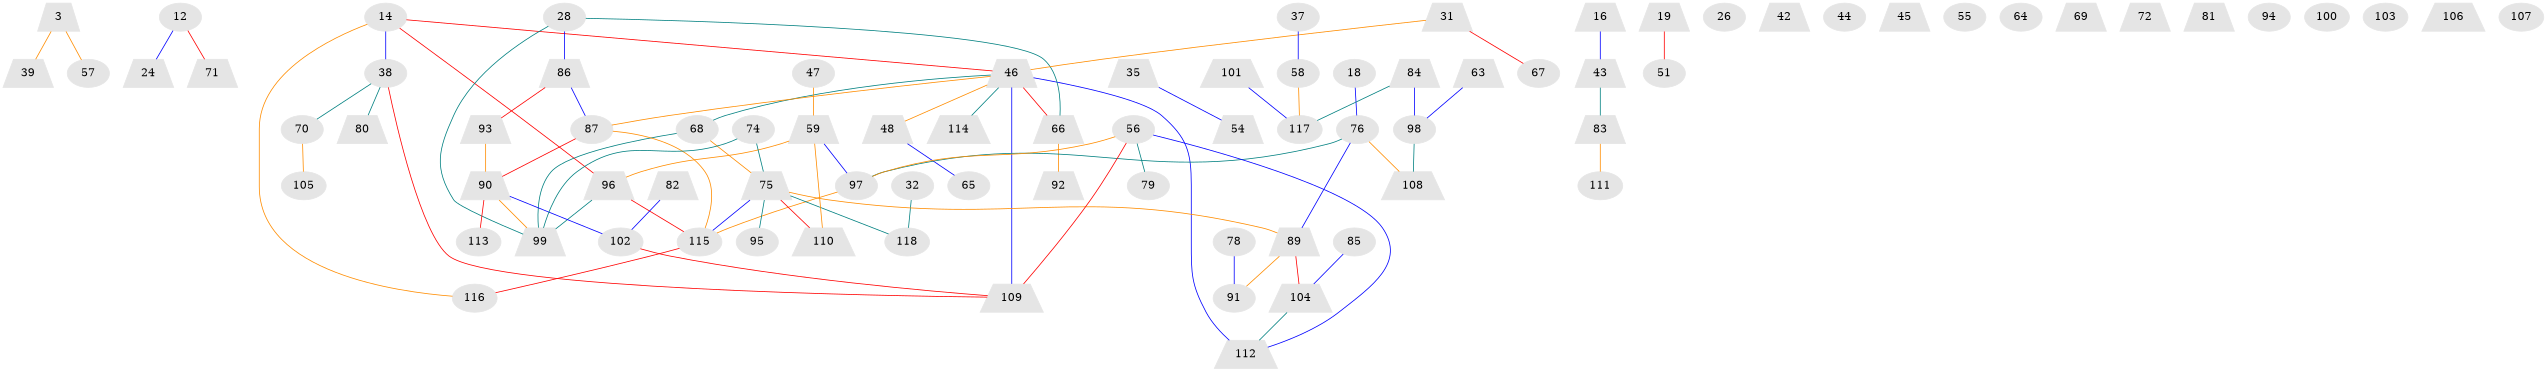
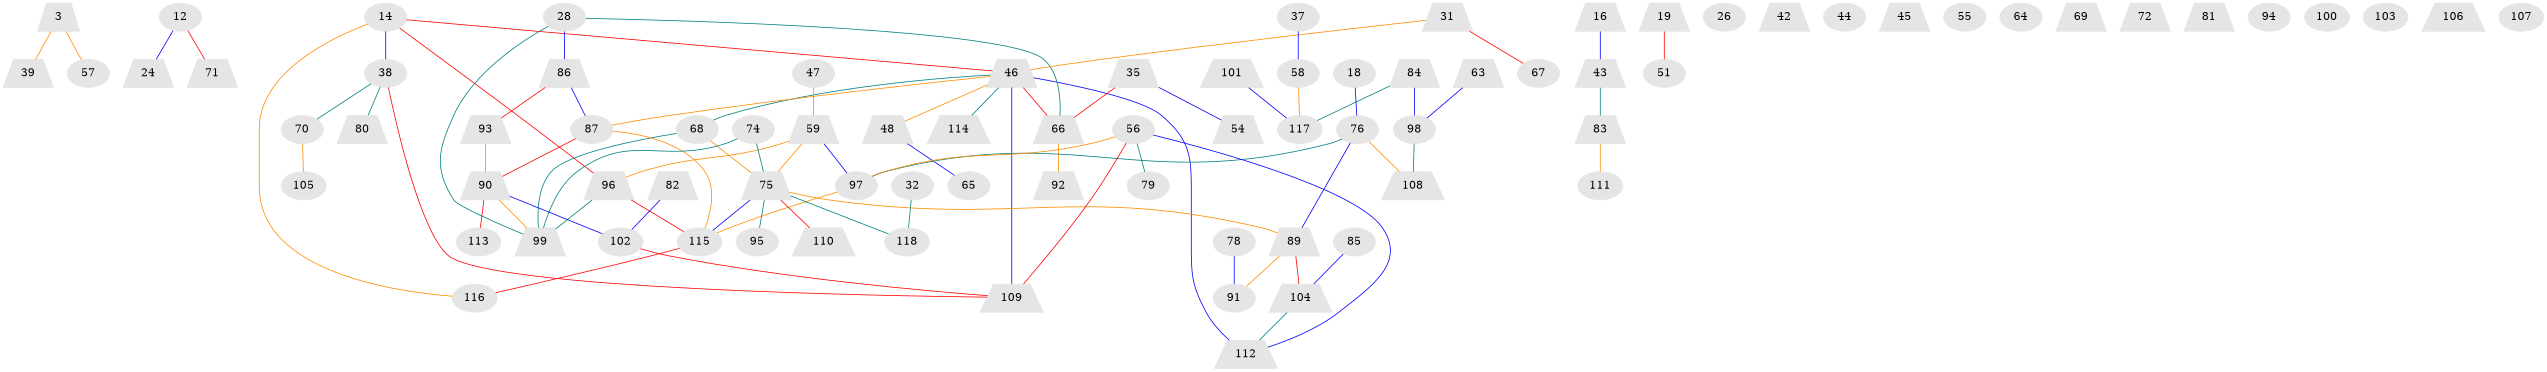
edge "35" -- "66": added
edge "59" -- "110": now "59" -- "75"
